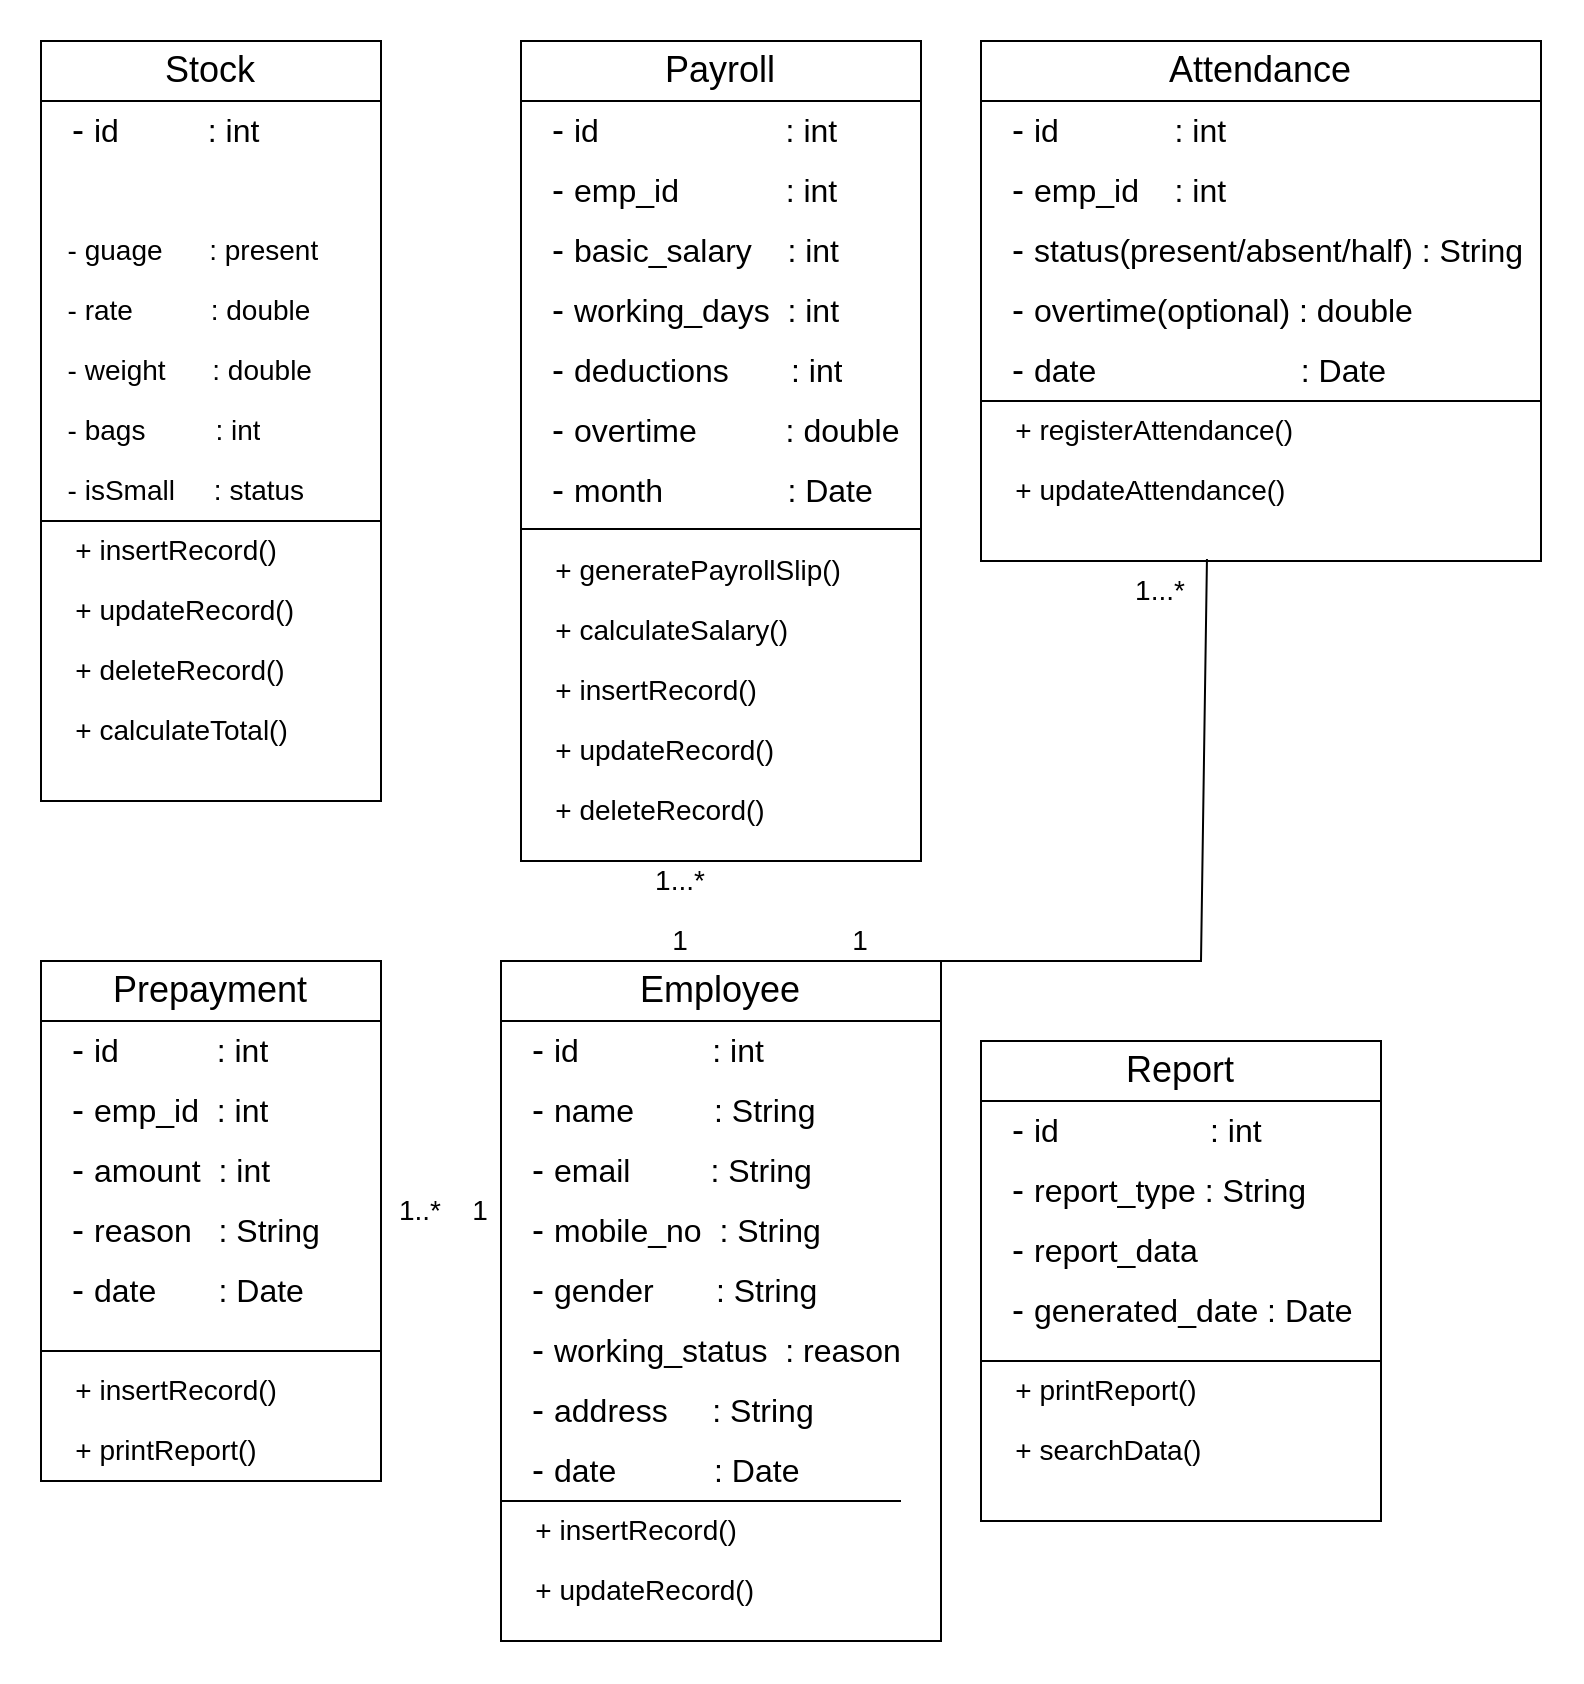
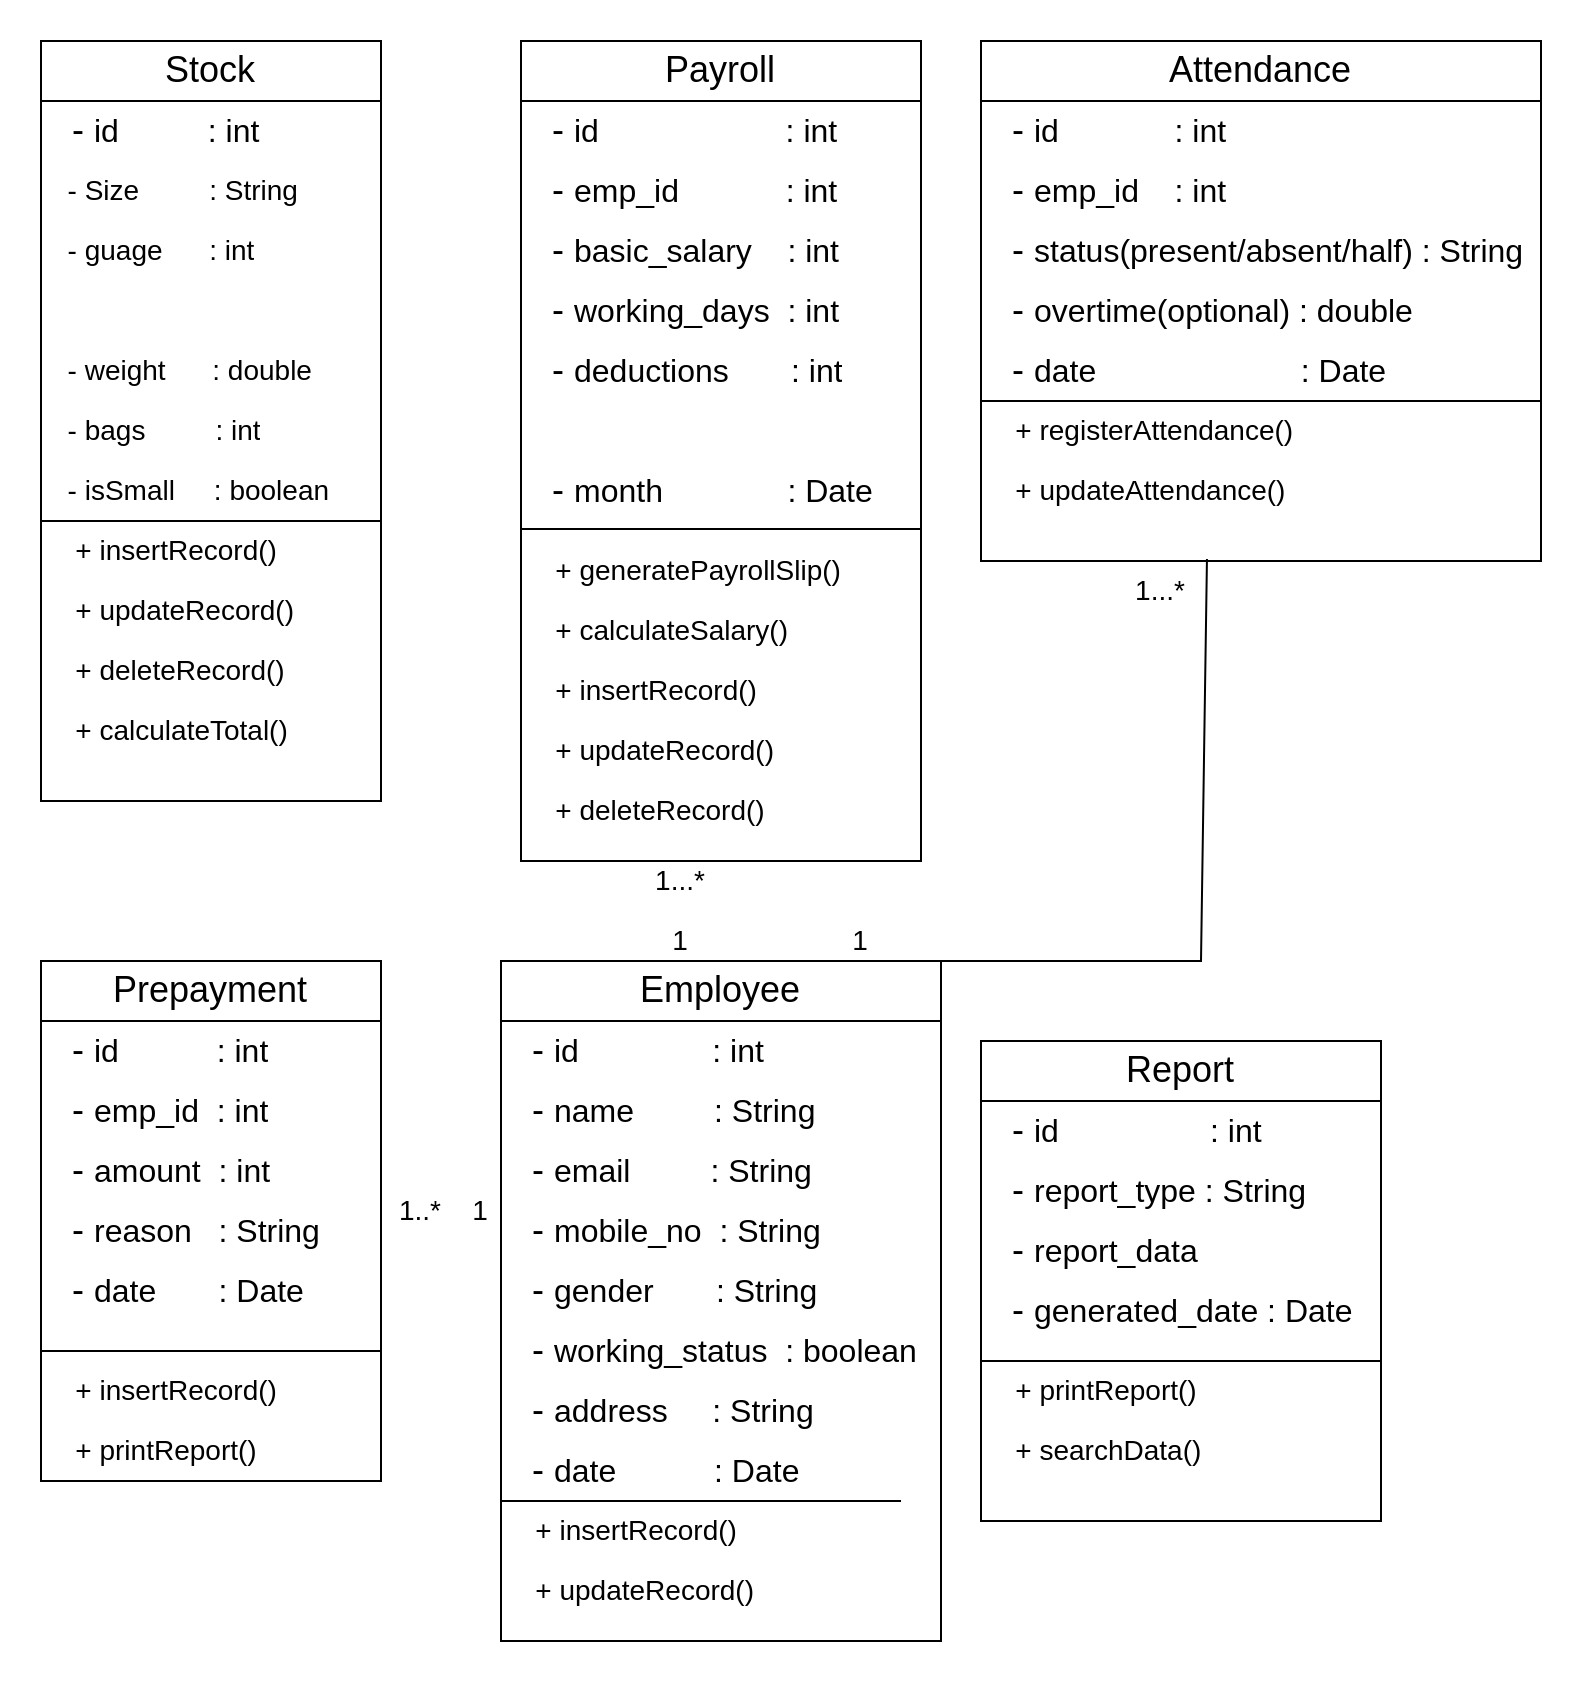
node "- Size : String": added
node "- guage : present": label "- guage : present" -> "- guage : int"
node "- rate : double": removed
node "- overtime : double": removed
node "- isSmall : status": label "- isSmall : status" -> "- isSmall : boolean"
node "- working_status : reason": label "- working_status : reason" -> "- working_status : boolean"
